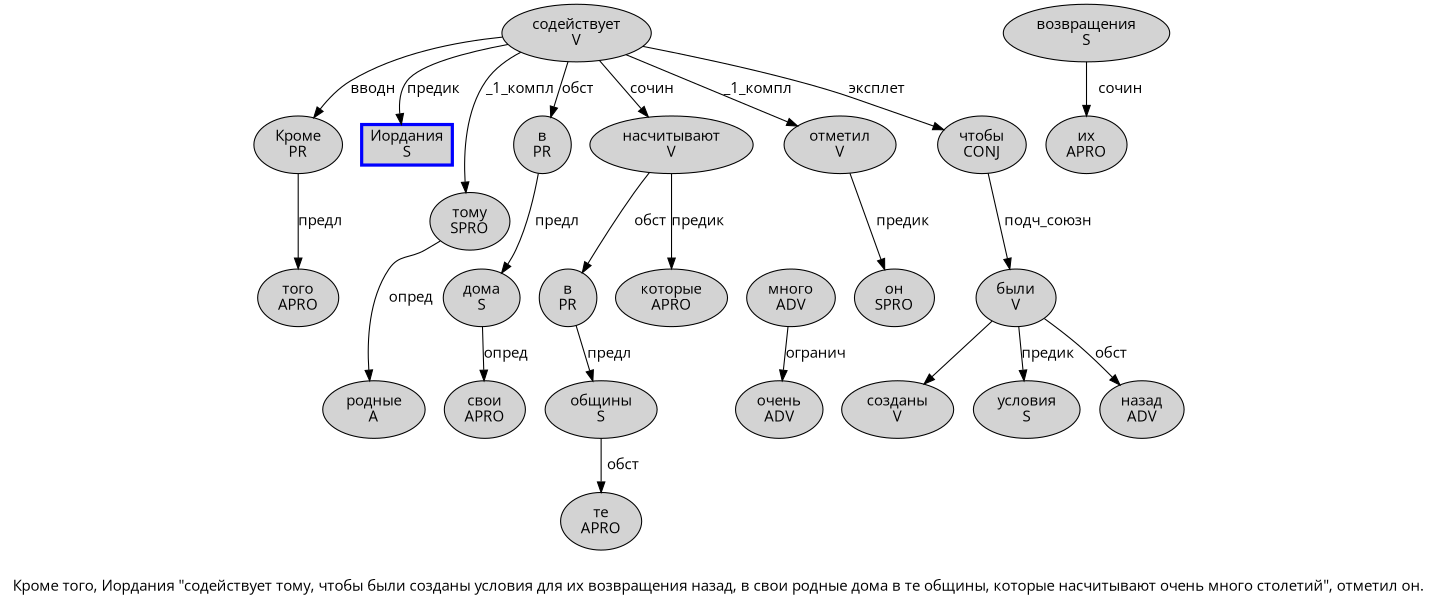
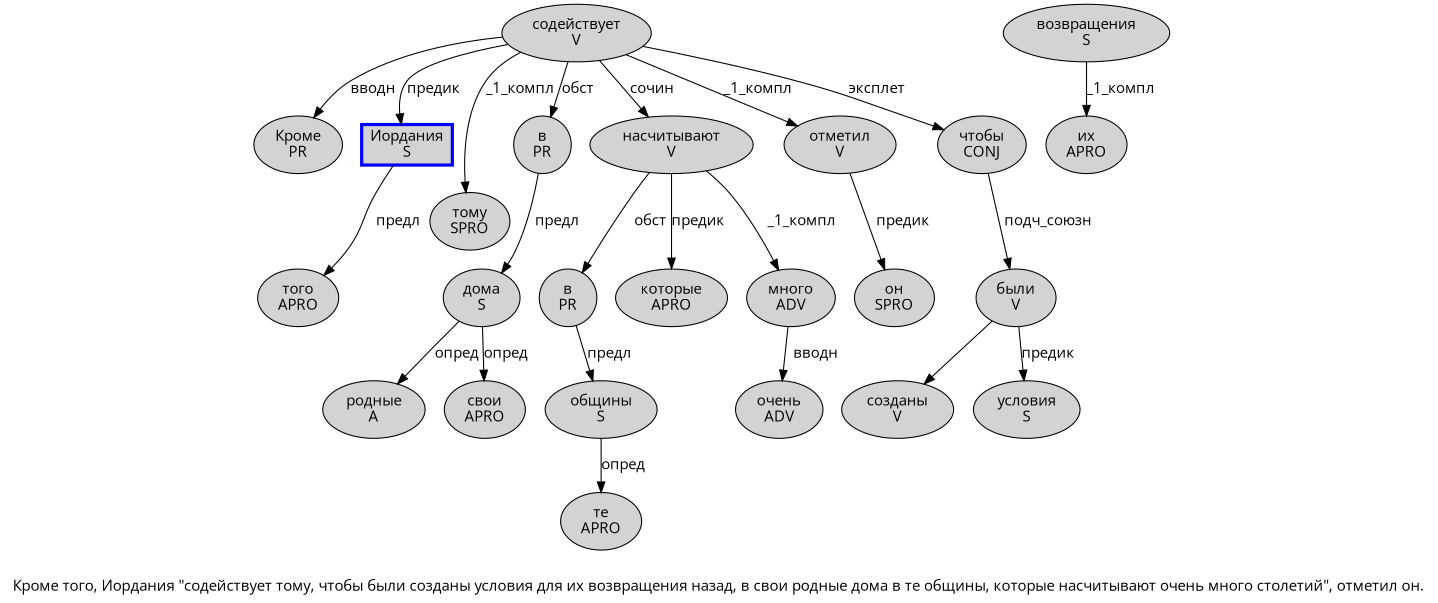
edge "возвращения S" -> "их APRO": label "сочин" -> "_1_компл"
edge "насчитывают V" -> "много ADV": added, label "_1_компл"
edge "Кроме PR" -> "того APRO": now "Иордания S" -> "того APRO"
edge "тому SPRO" -> "родные A": now "дома S" -> "родные A"
edge "много ADV" -> "очень ADV": label "огранич" -> "вводн"
node "назад ADV": removed
edge "общины S" -> "те APRO": label "обст" -> "опред"
